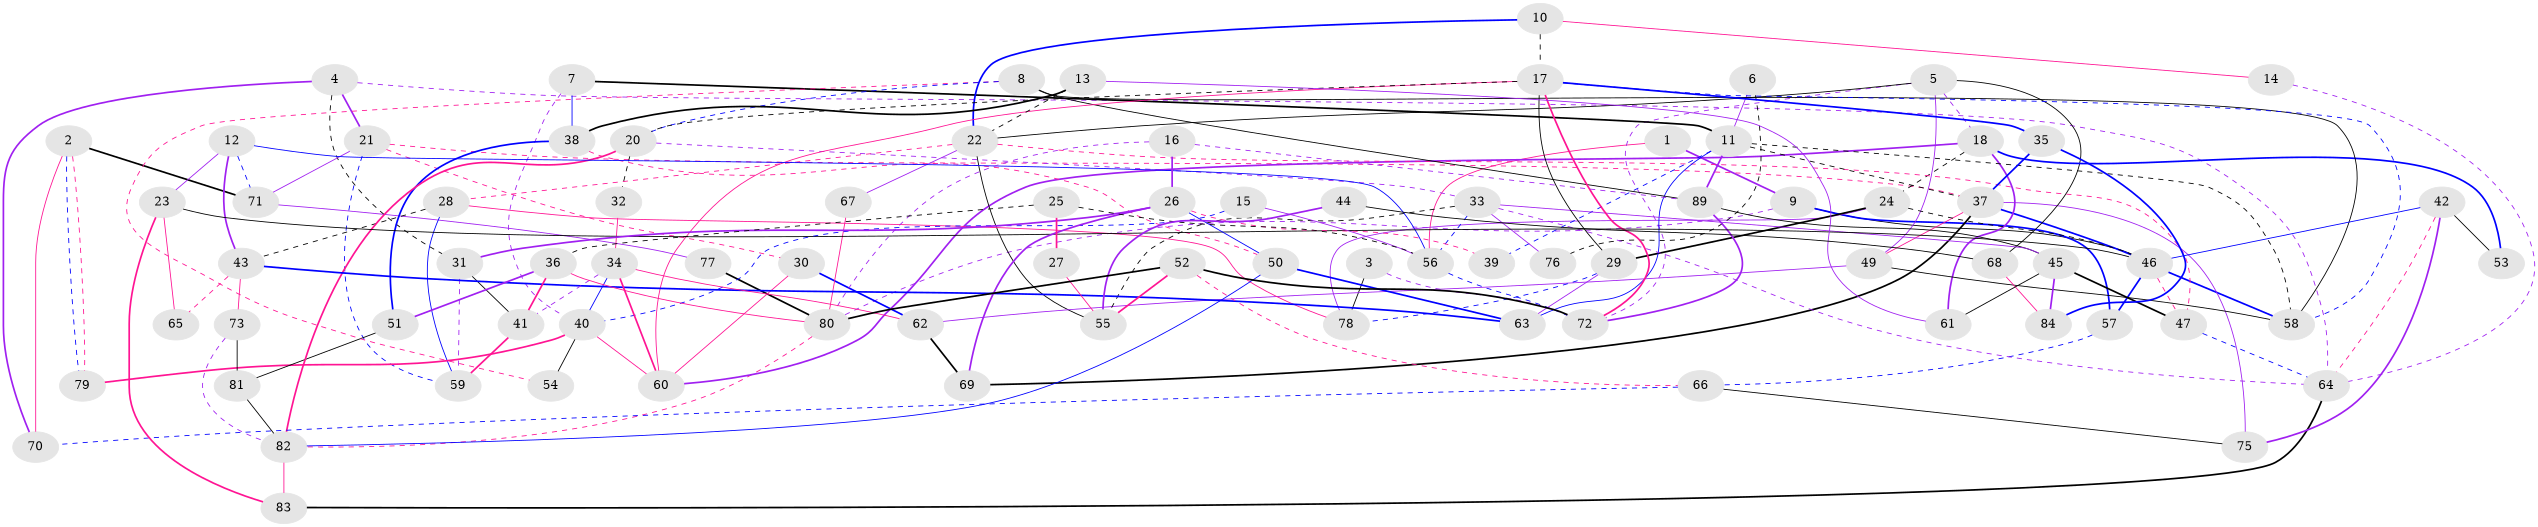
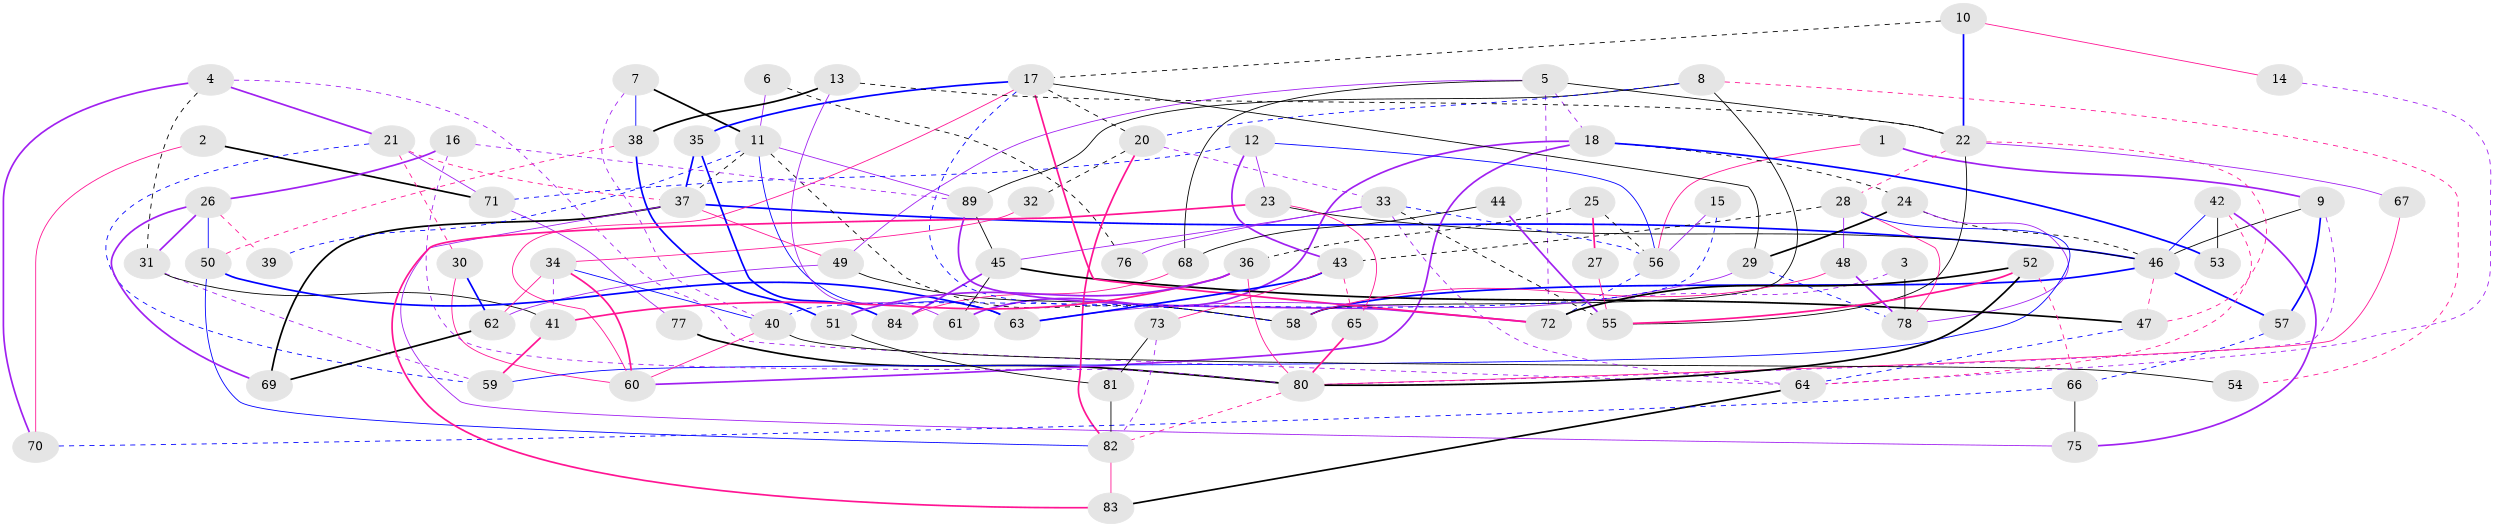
edge "11" -- "89": style bold -> solid
node "48": added
edge "65" -- "80": added
node "79": removed
